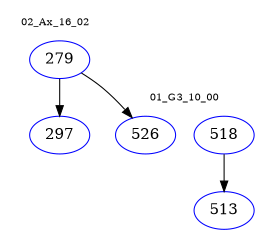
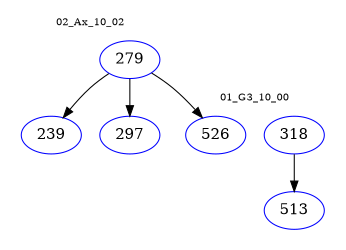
cluster "02_Ax_16_02": label "02_Ax_16_02" -> "02_Ax_10_02"
node "239": added
node "518": label "518" -> "318"
